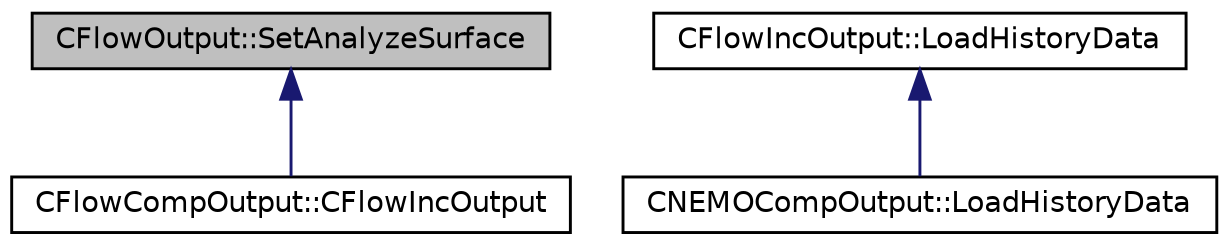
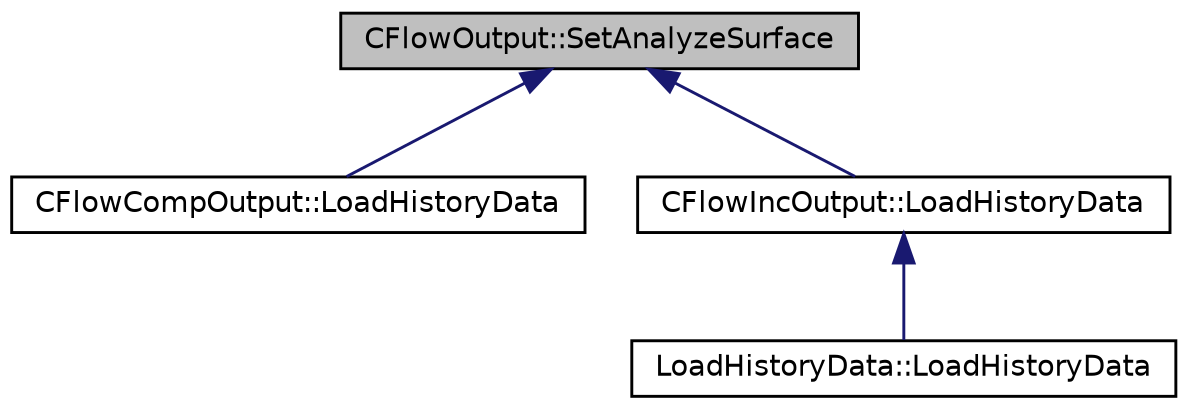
edge "CFlowIncOutput::LoadHistoryData" -> "CFlowOutput::SetAnalyzeSurface": added
node "CFlowCompOutput::CFlowIncOutput": label "CFlowCompOutput::CFlowIncOutput" -> "CFlowCompOutput::LoadHistoryData"
node "CNEMOCompOutput::LoadHistoryData": label "CNEMOCompOutput::LoadHistoryData" -> "LoadHistoryData::LoadHistoryData"
